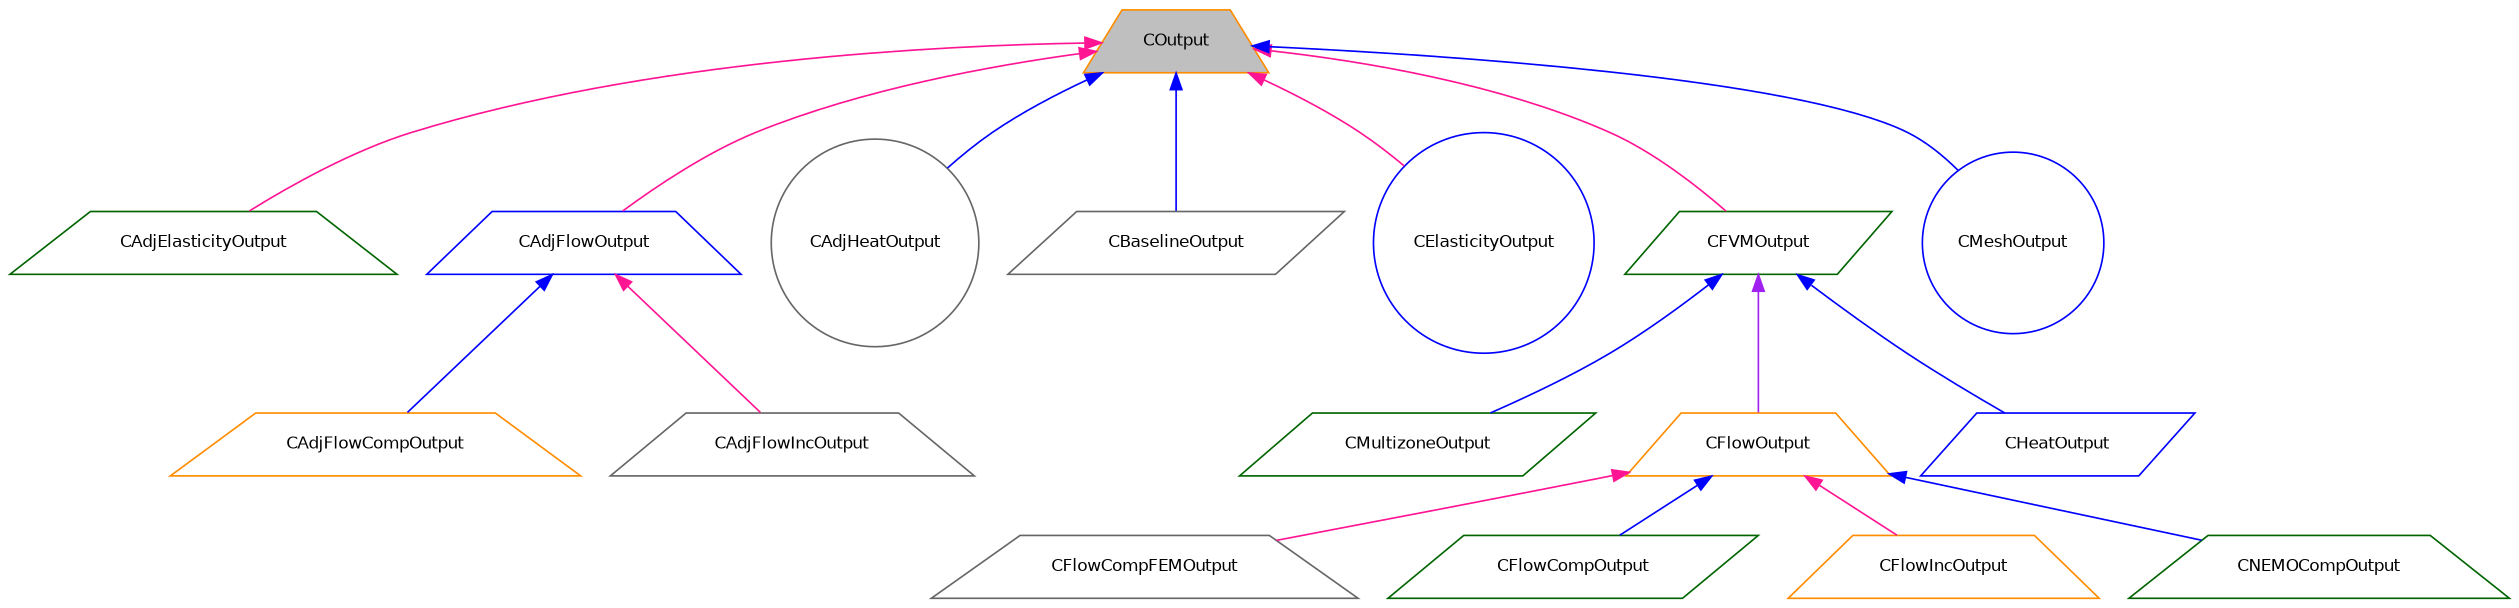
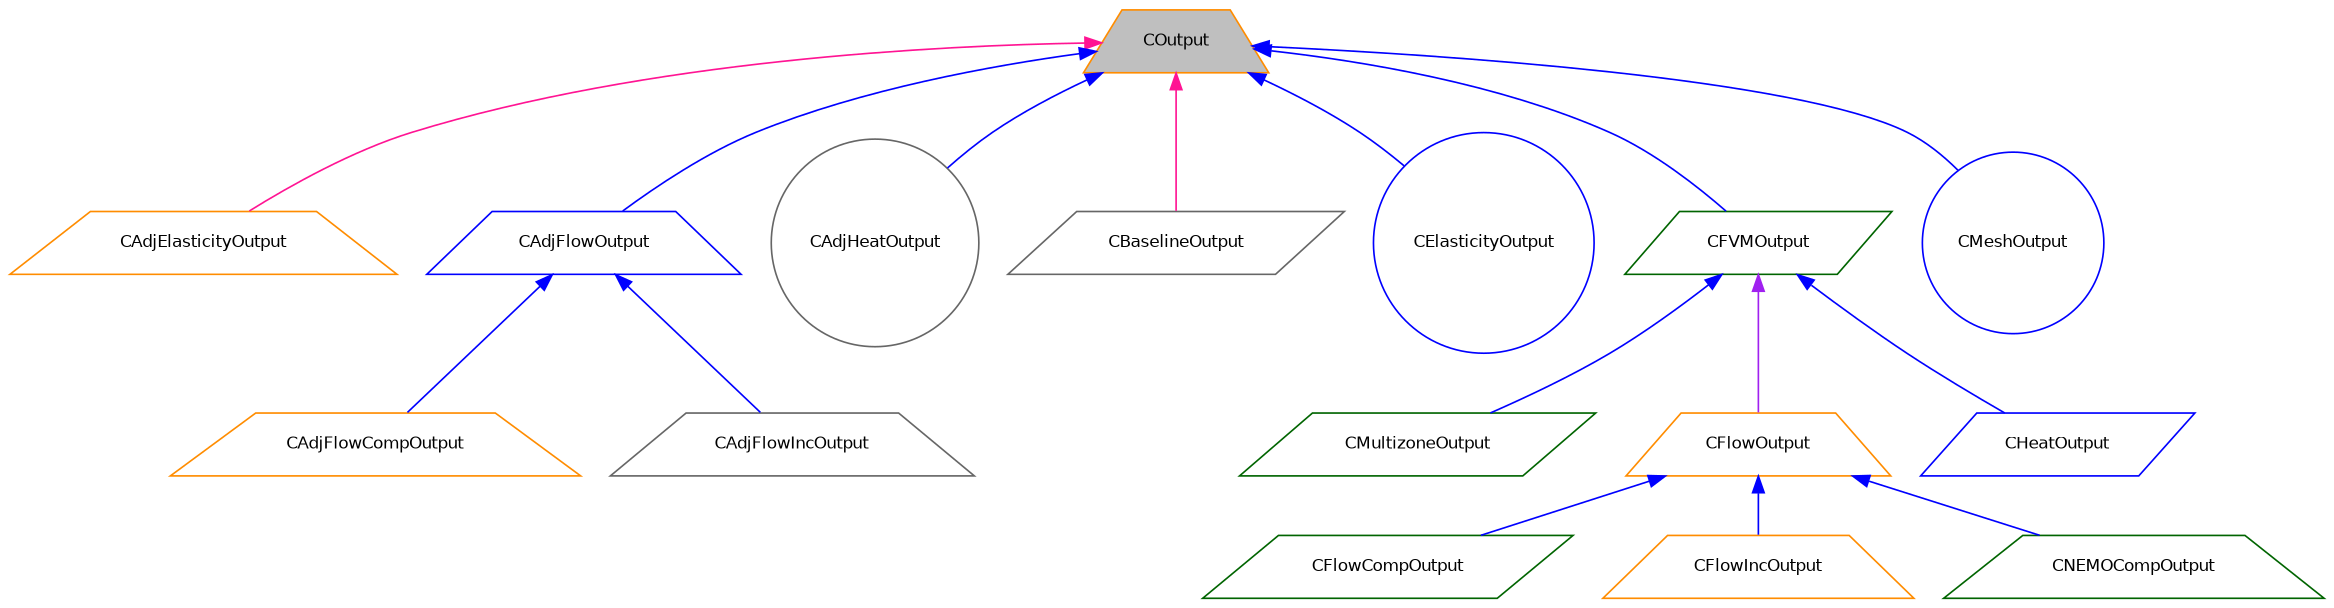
edge "CFVMOutput" -> "COutput": color deeppink -> blue
edge "CAdjFlowOutput" -> "COutput": color deeppink -> blue
edge "CElasticityOutput" -> "COutput": color deeppink -> blue
edge "CBaselineOutput" -> "COutput": color blue -> deeppink
node "CAdjElasticityOutput": color darkgreen -> darkorange
edge "CAdjFlowIncOutput" -> "CAdjFlowOutput": color deeppink -> blue
edge "CFlowIncOutput" -> "CFlowOutput": color deeppink -> blue
node "CFlowCompFEMOutput": removed
